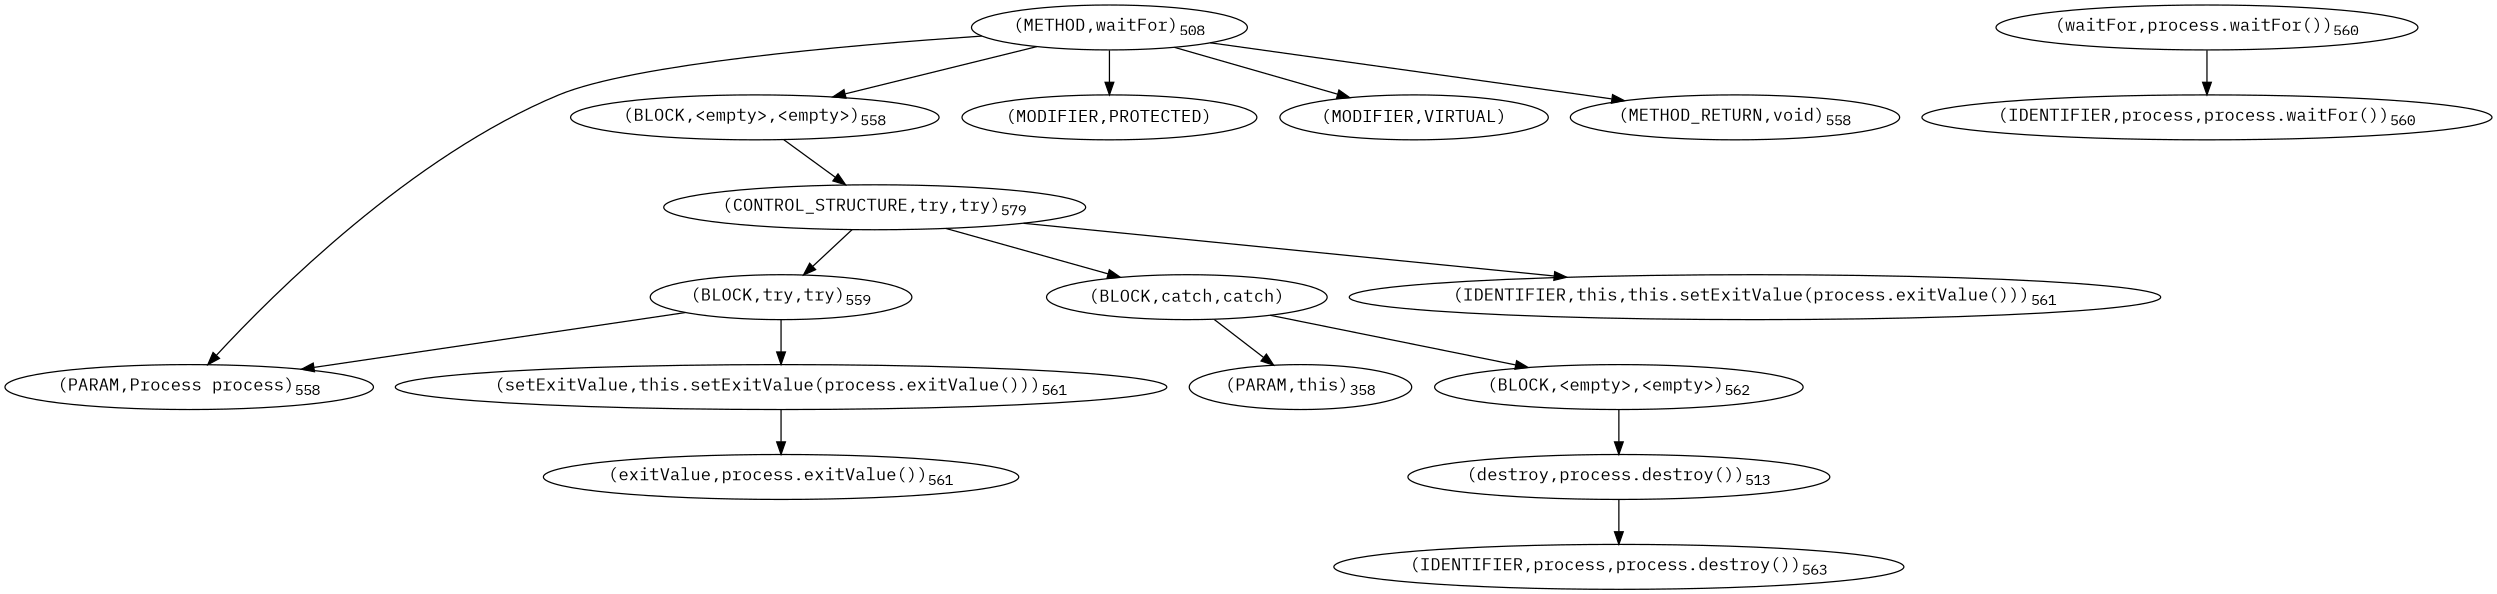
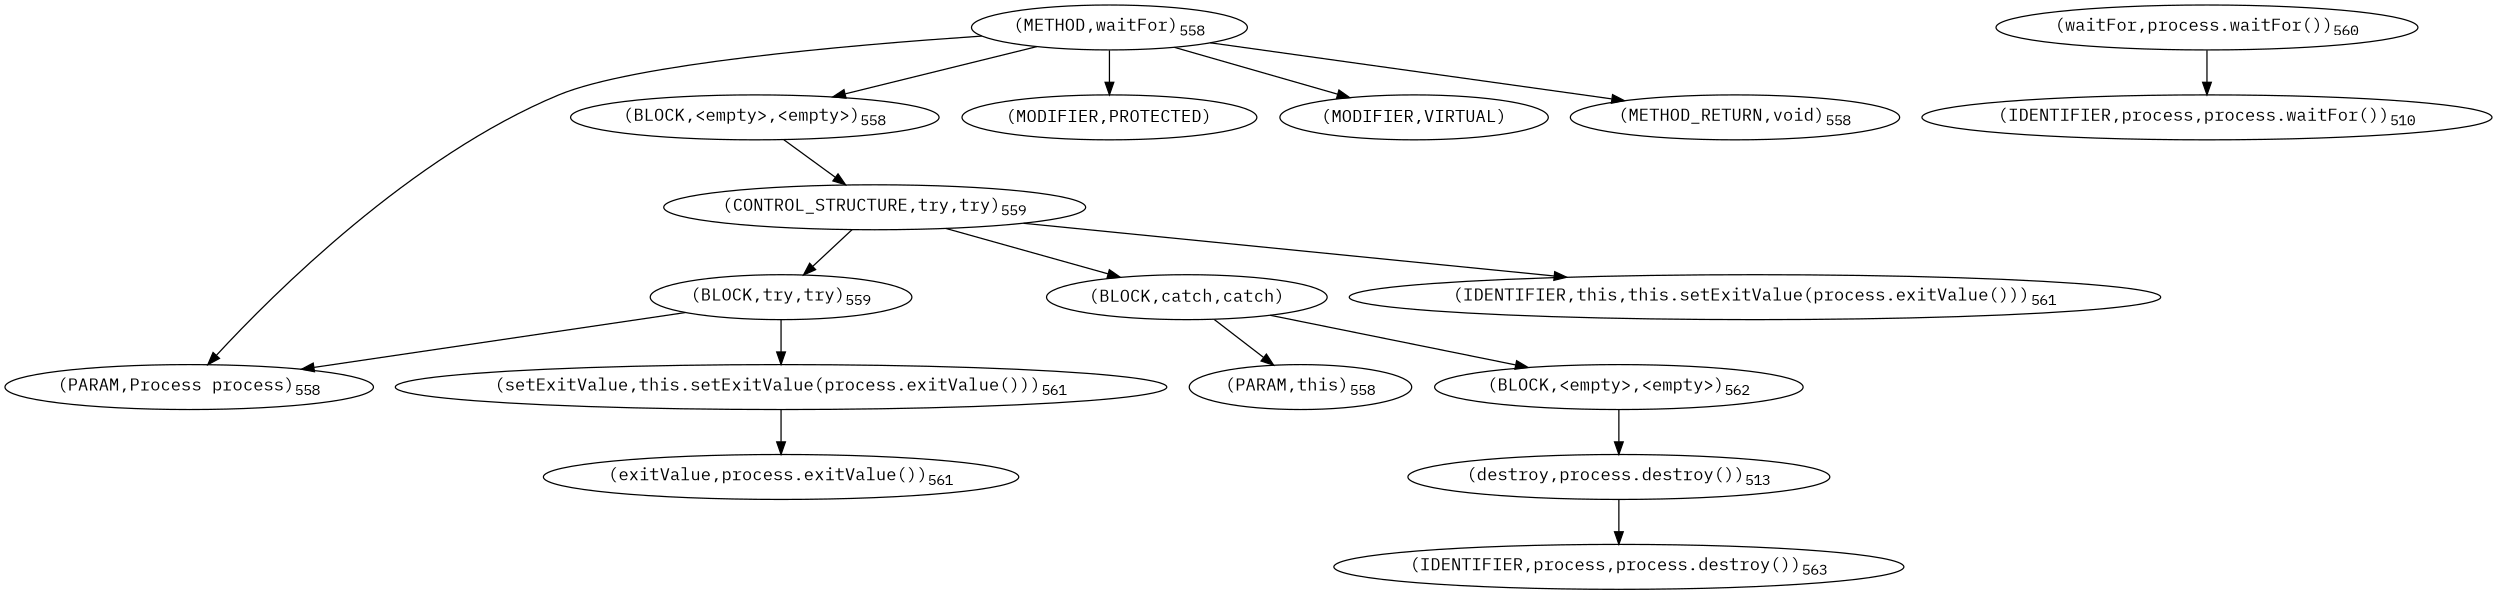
node "(METHOD,waitFor)": text "508" -> "558"
node "(IDENTIFIER,process,process.waitFor())": text "560" -> "510"
node "(CONTROL_STRUCTURE,try,try)": text "579" -> "559"
node "(PARAM,this)": text "358" -> "558"
